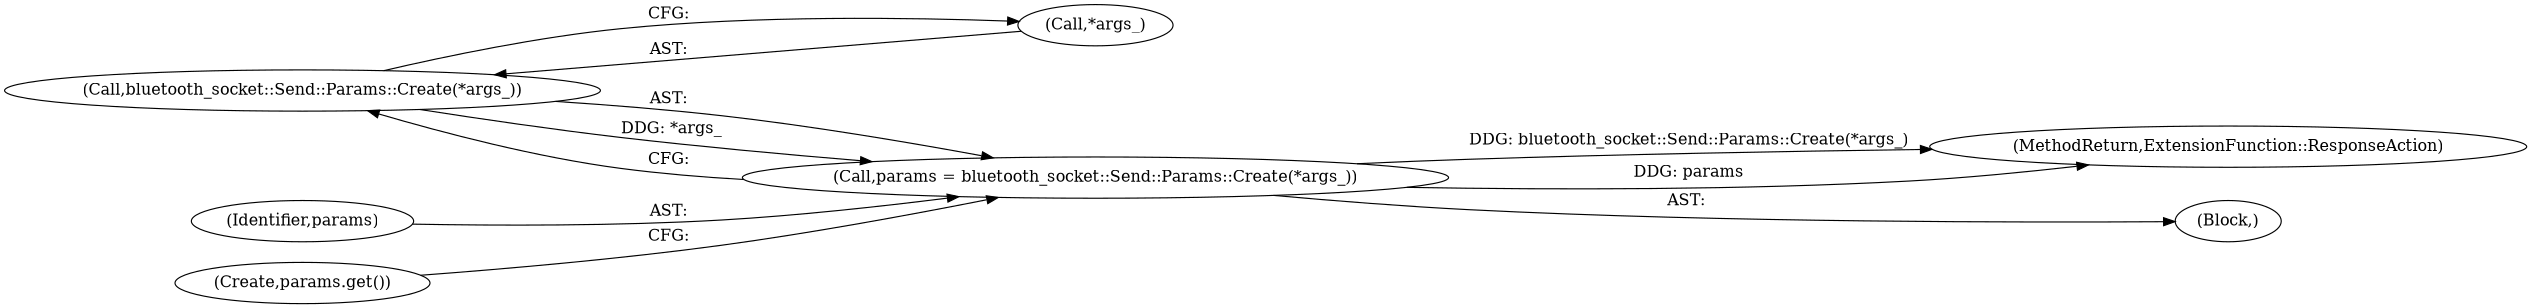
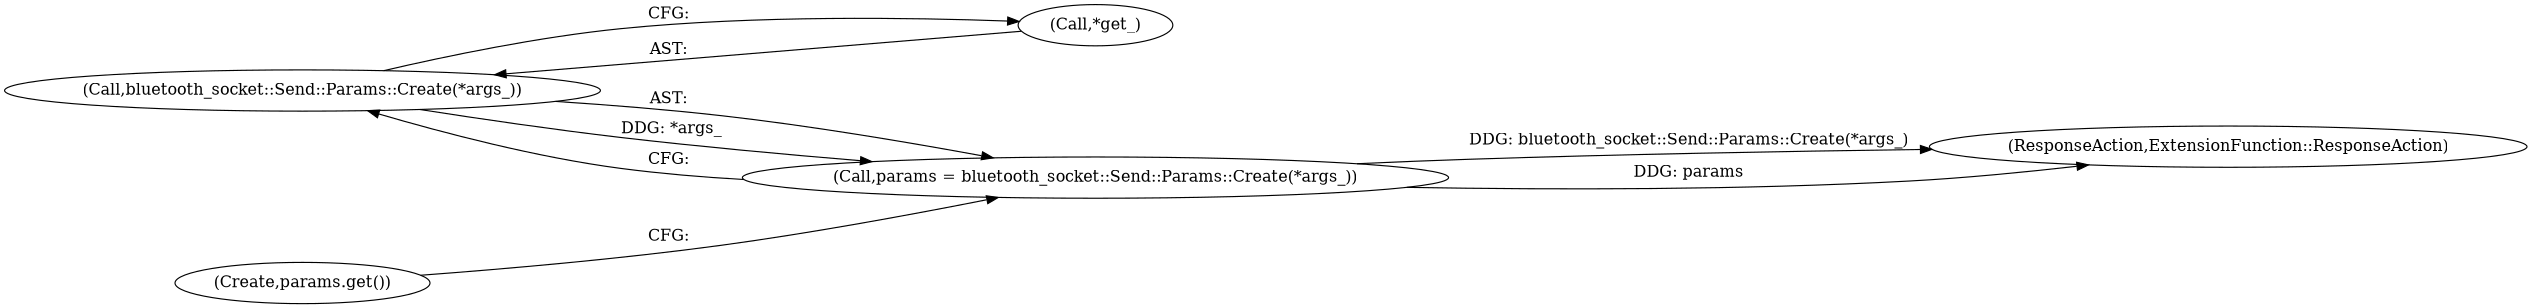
node "(Call,*args_)": label "(Call,*args_)" -> "(Call,*get_)"
node "(MethodReturn,ExtensionFunction::ResponseAction)": label "(MethodReturn,ExtensionFunction::ResponseAction)" -> "(ResponseAction,ExtensionFunction::ResponseAction)"
node "(Identifier,params)": removed
node "(Block,)": removed
